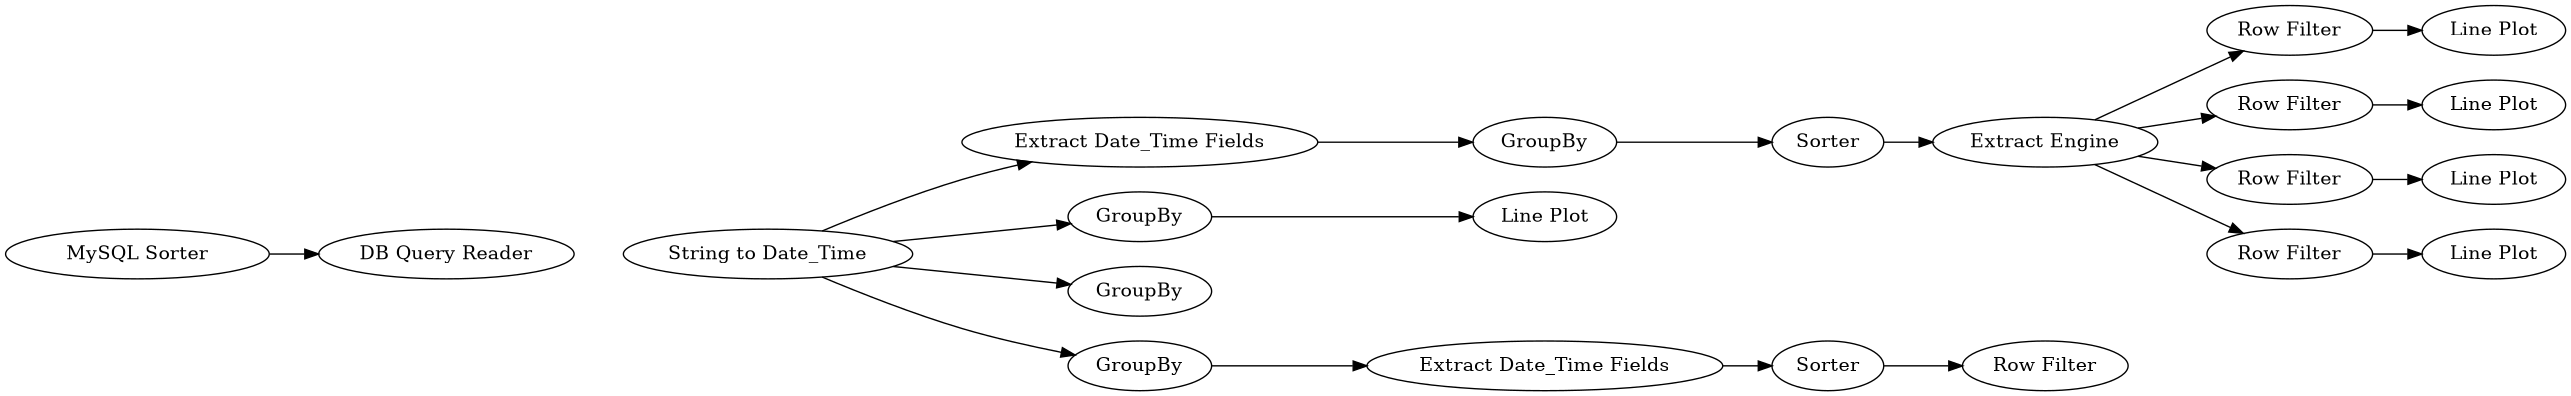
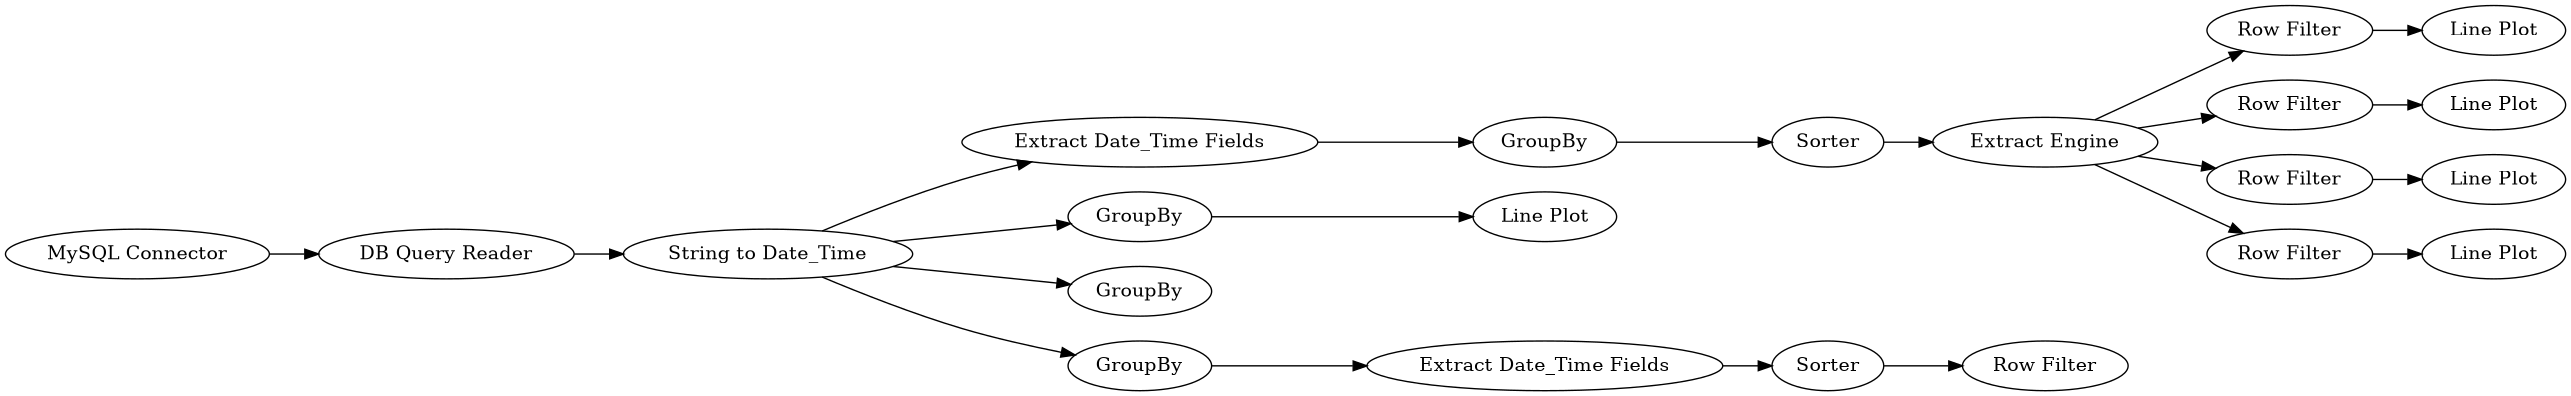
node "MySQL Sorter": label "MySQL Sorter" -> "MySQL Connector"
edge "DB Query Reader" -> "String to Date_Time": added
